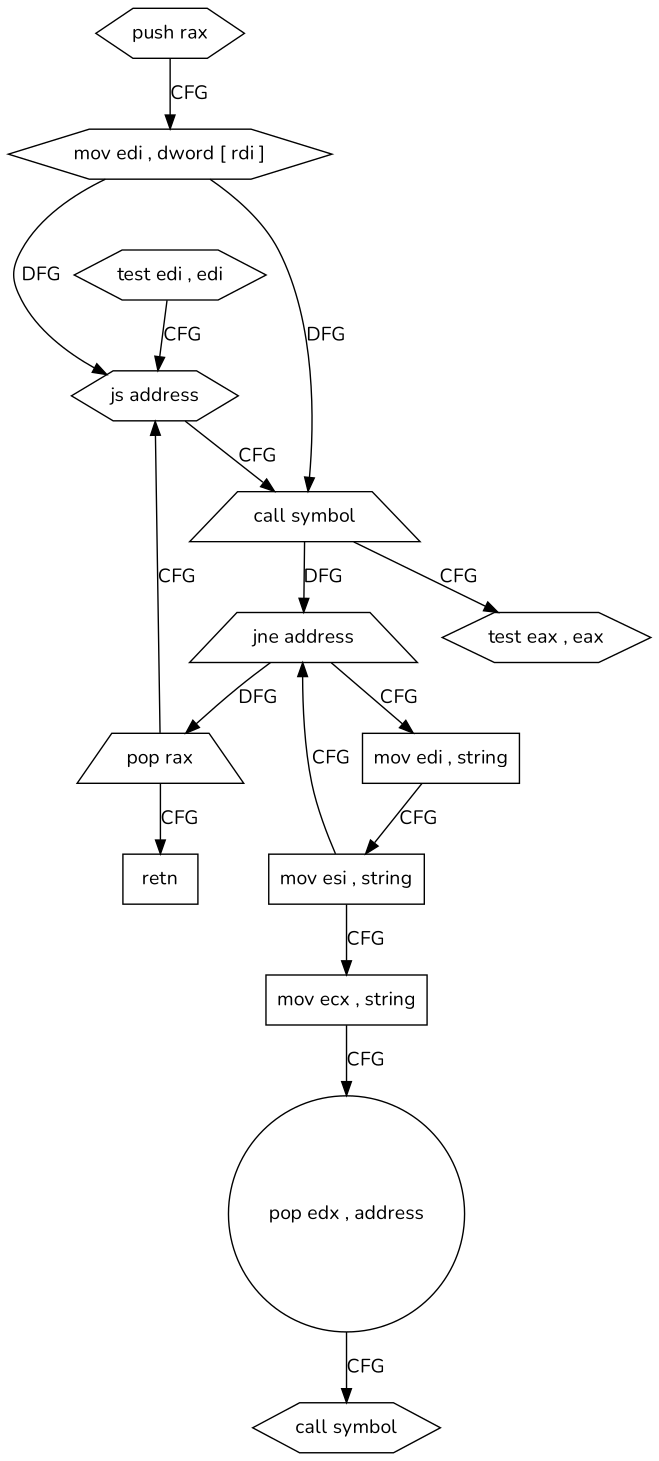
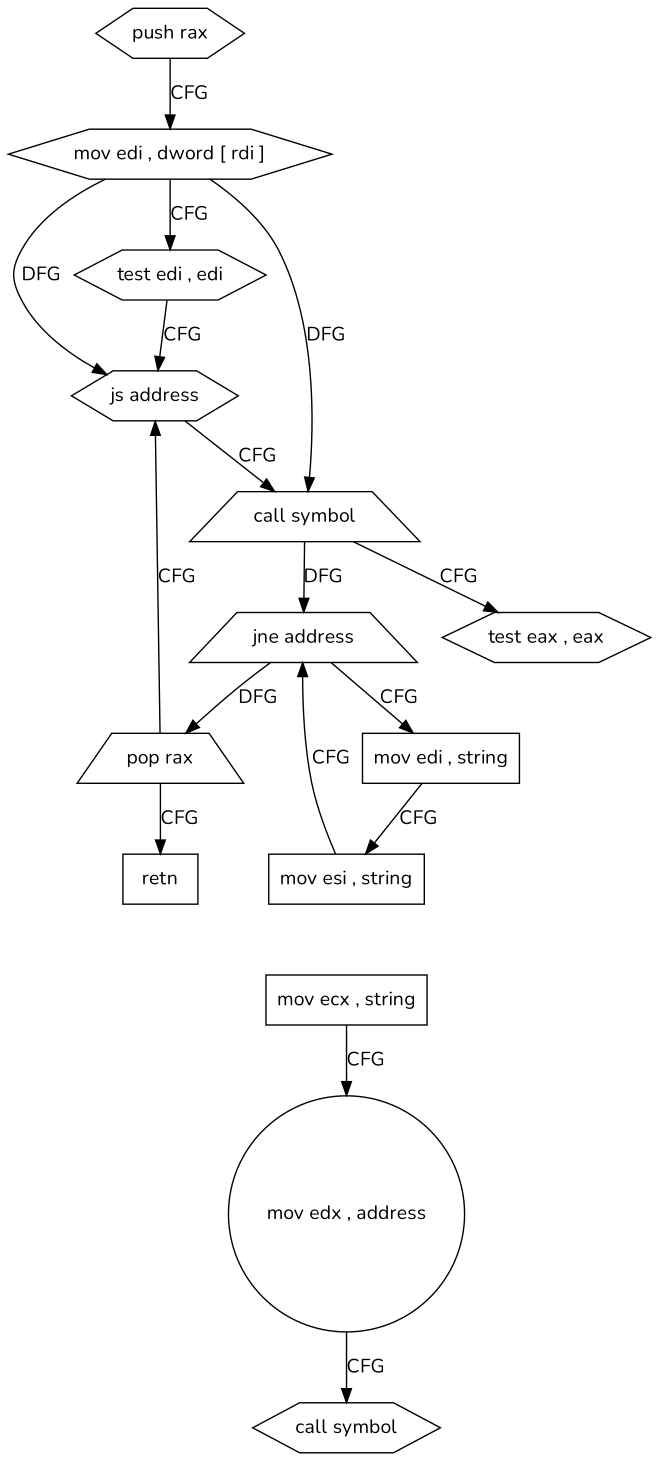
edge "mov edi , dword [ rdi ]" -> "test edi , edi": added, label "CFG"
edge "mov esi , string" -> "mov ecx , string": removed, label "CFG"
node "pop edx , address": label "pop edx , address" -> "mov edx , address"
